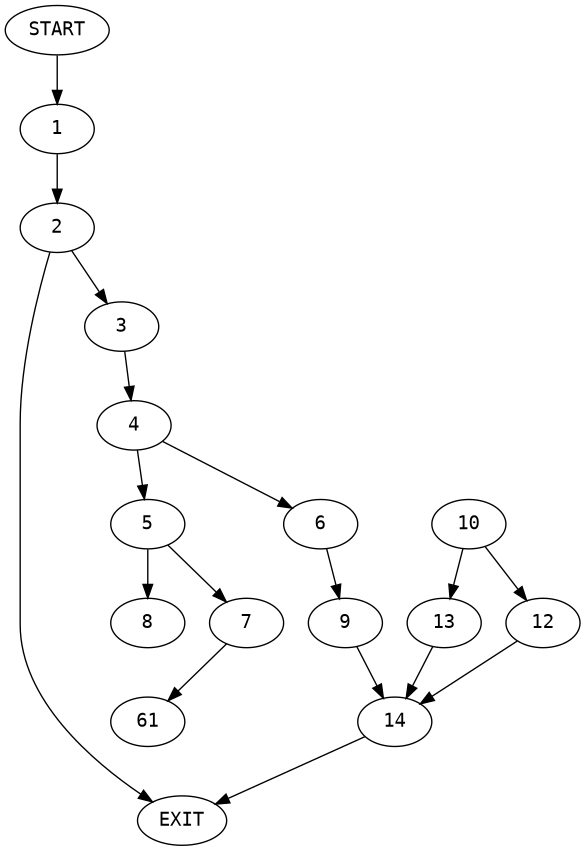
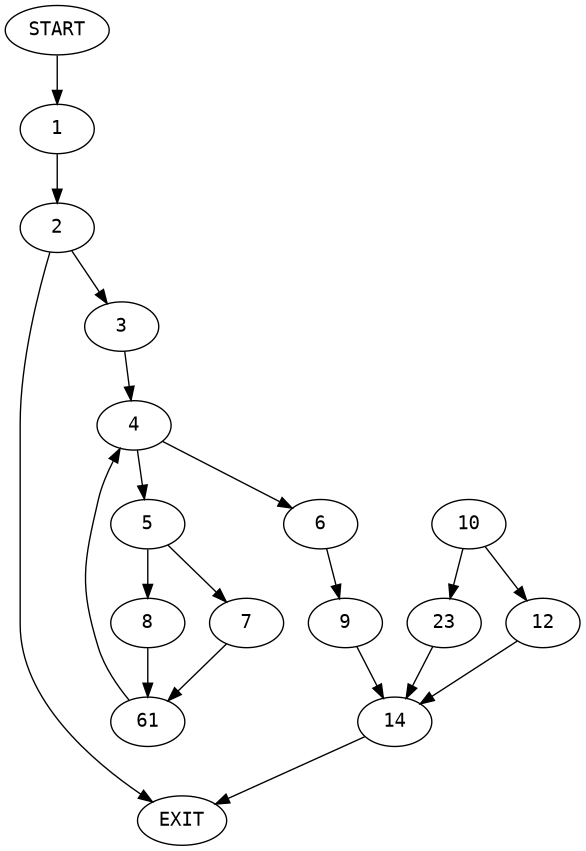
edge "61" -> "4": added
node "13": label "13" -> "23"
edge "8" -> "61": added
